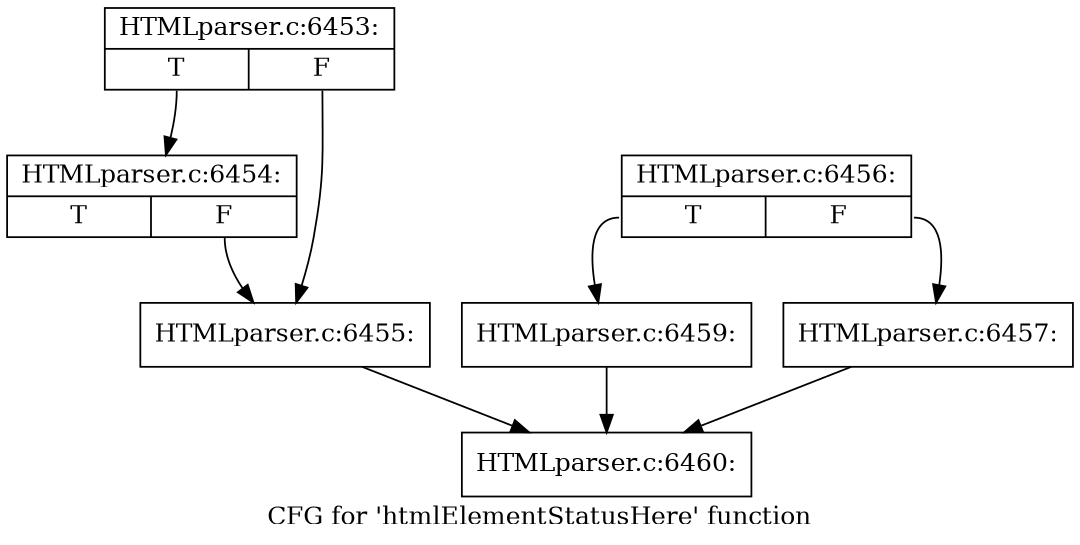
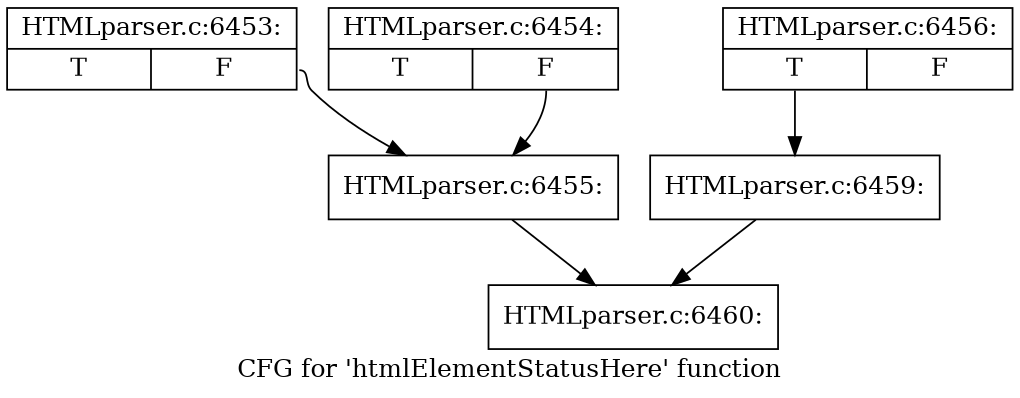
edge "HTMLparser.c:6453:" -> "HTMLparser.c:6454:": removed
node "HTMLparser.c:6457:": removed
